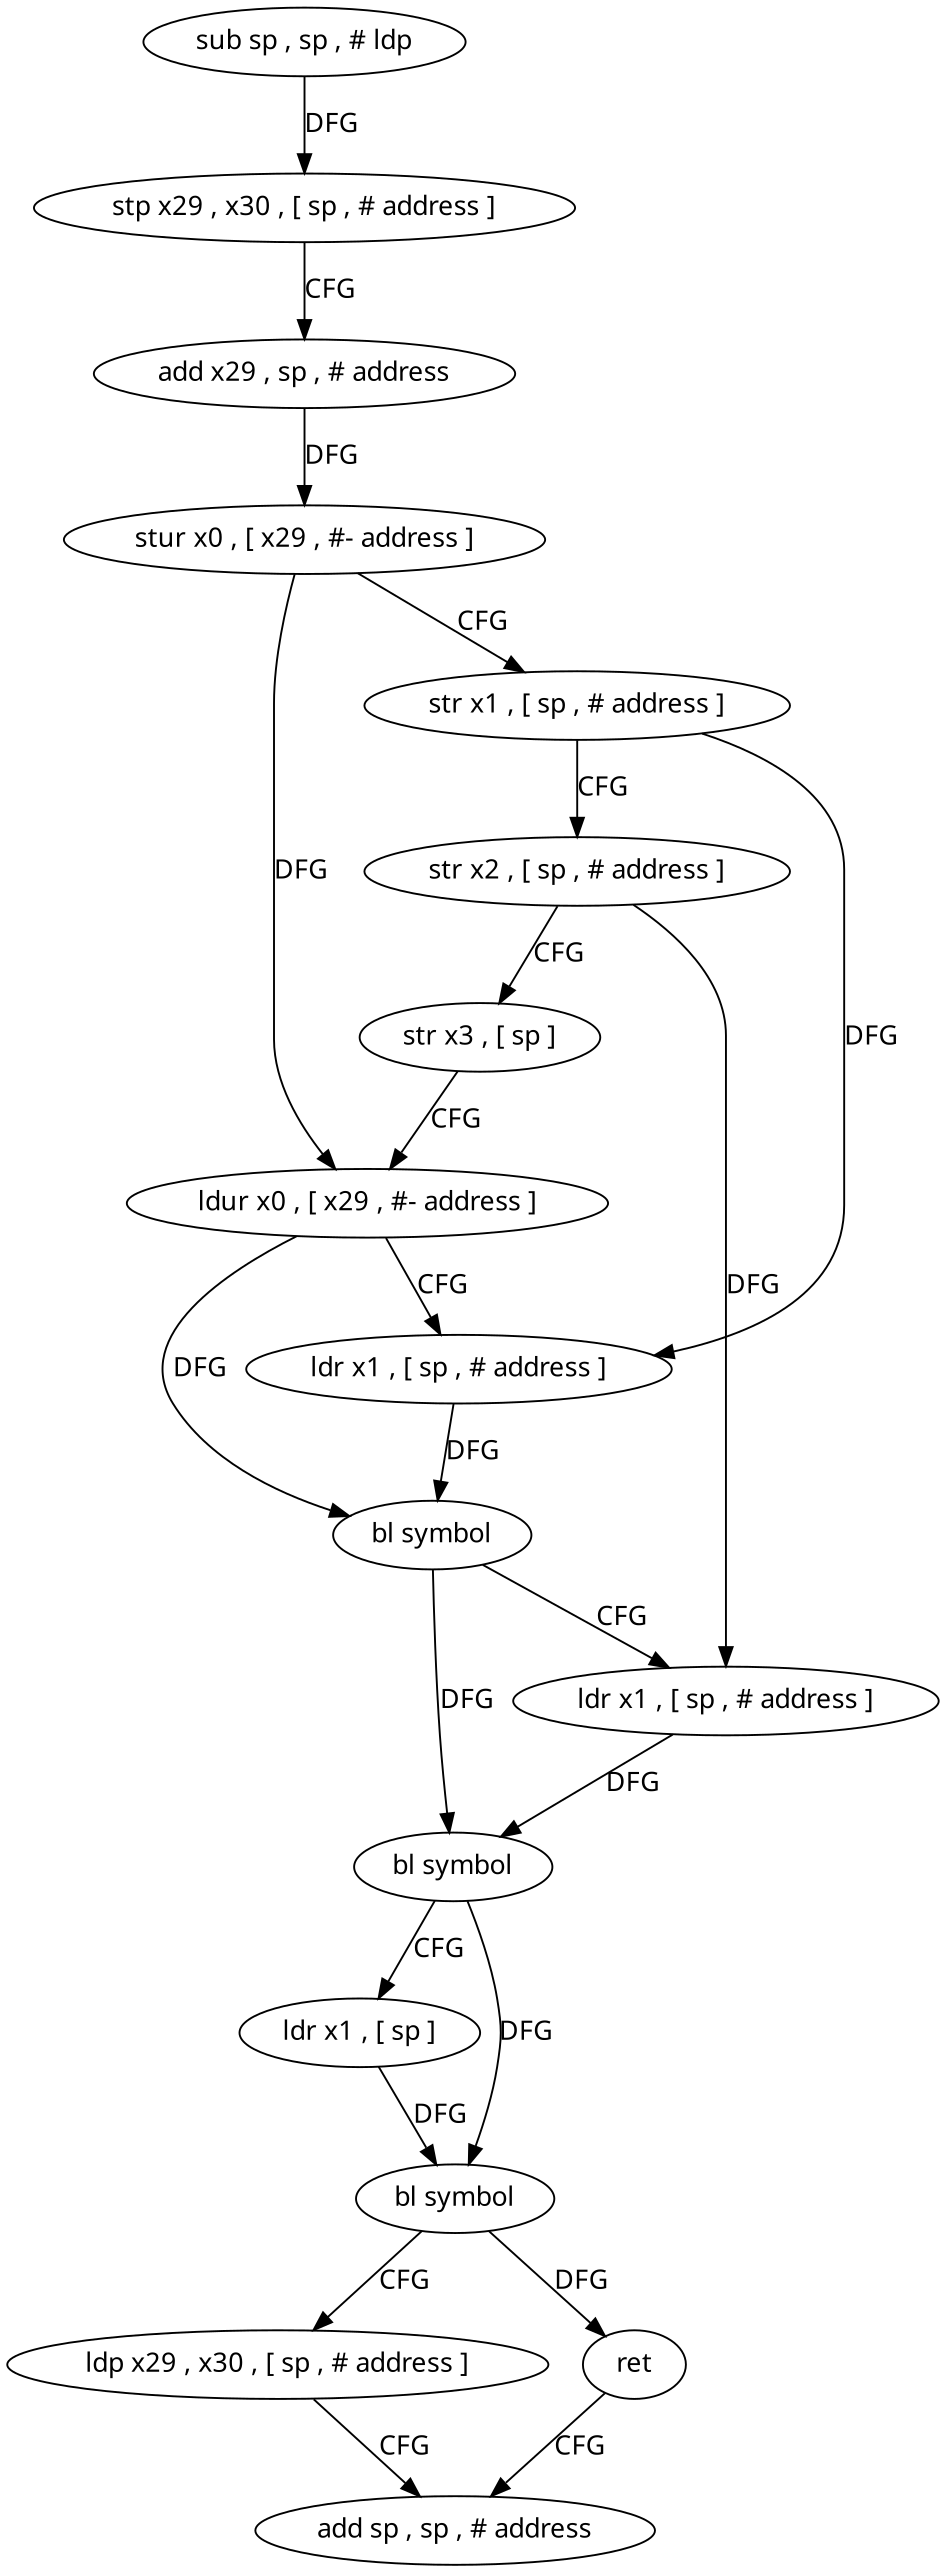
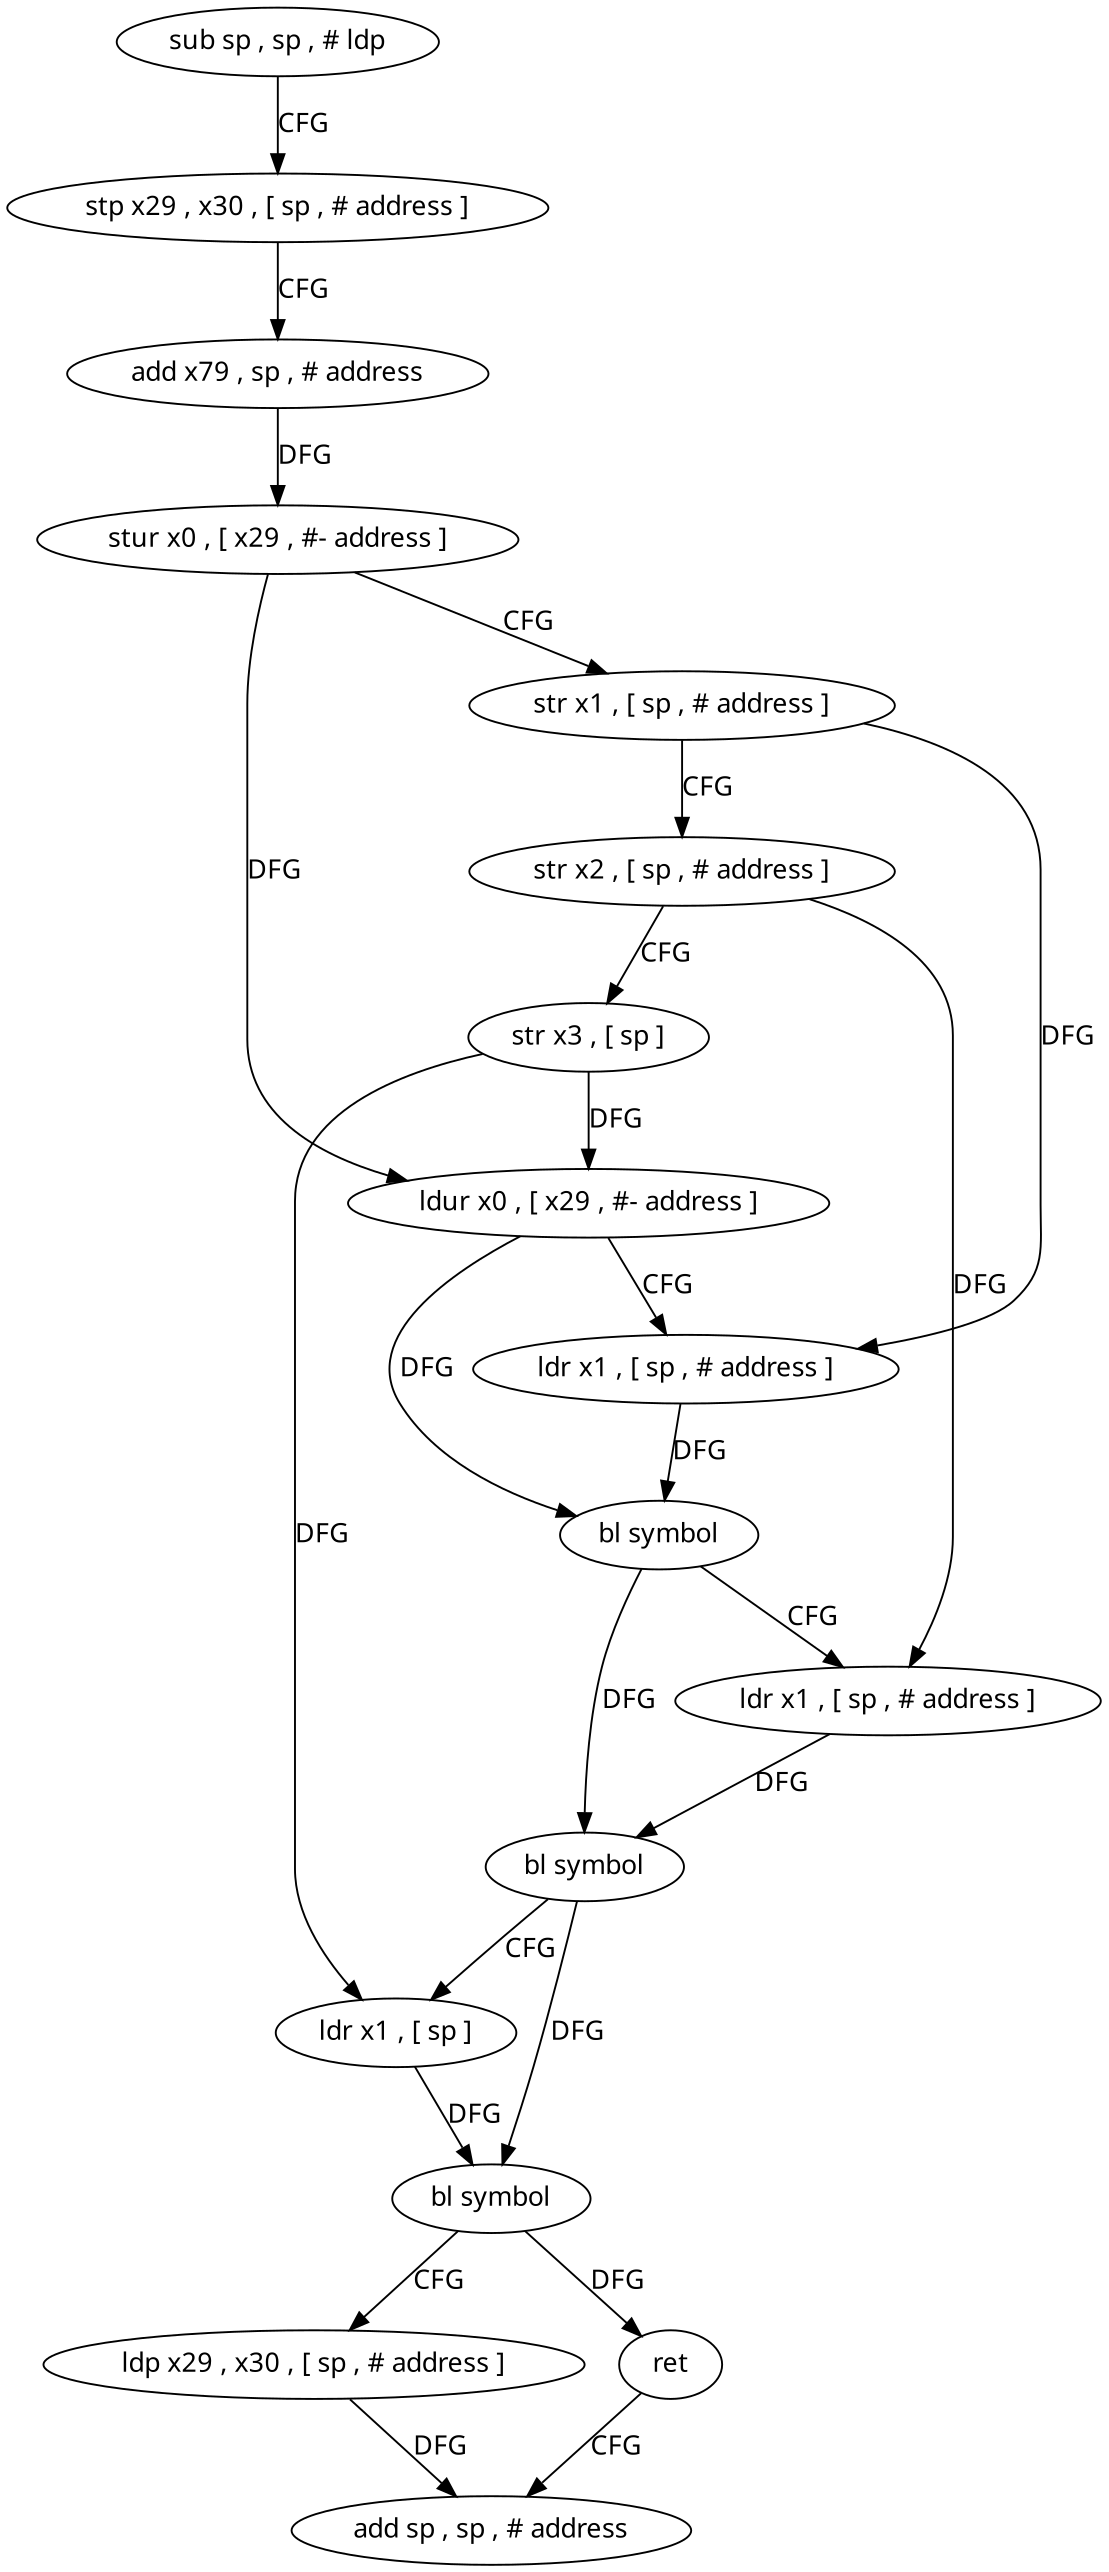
edge "sub sp , sp , # ldp" -> "stp x29 , x30 , [ sp , # address ]": label "DFG" -> "CFG"
node "add x29 , sp , # address": label "add x29 , sp , # address" -> "add x79 , sp , # address"
edge "str x3 , [ sp ]" -> "ldur x0 , [ x29 , #- address ]": label "CFG" -> "DFG"
edge "str x3 , [ sp ]" -> "ldr x1 , [ sp ]": added, label "DFG"
edge "ldp x29 , x30 , [ sp , # address ]" -> "add sp , sp , # address": label "CFG" -> "DFG"
